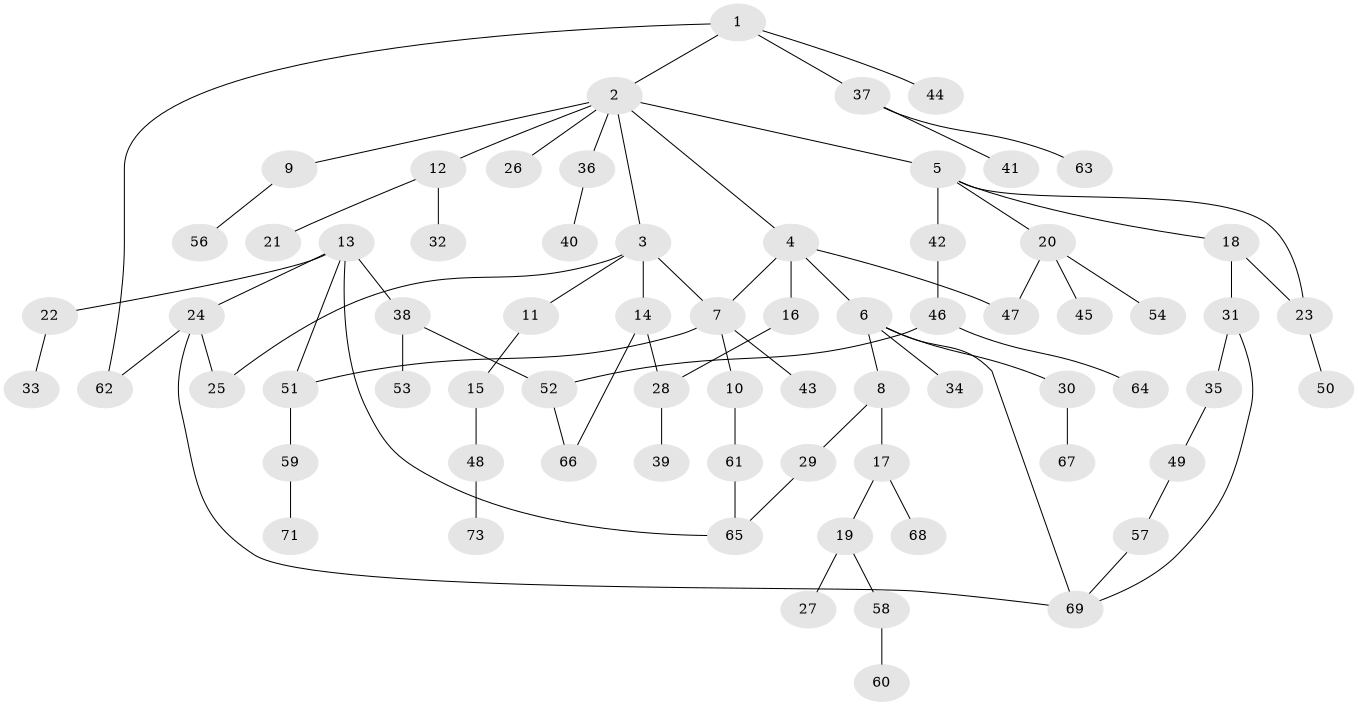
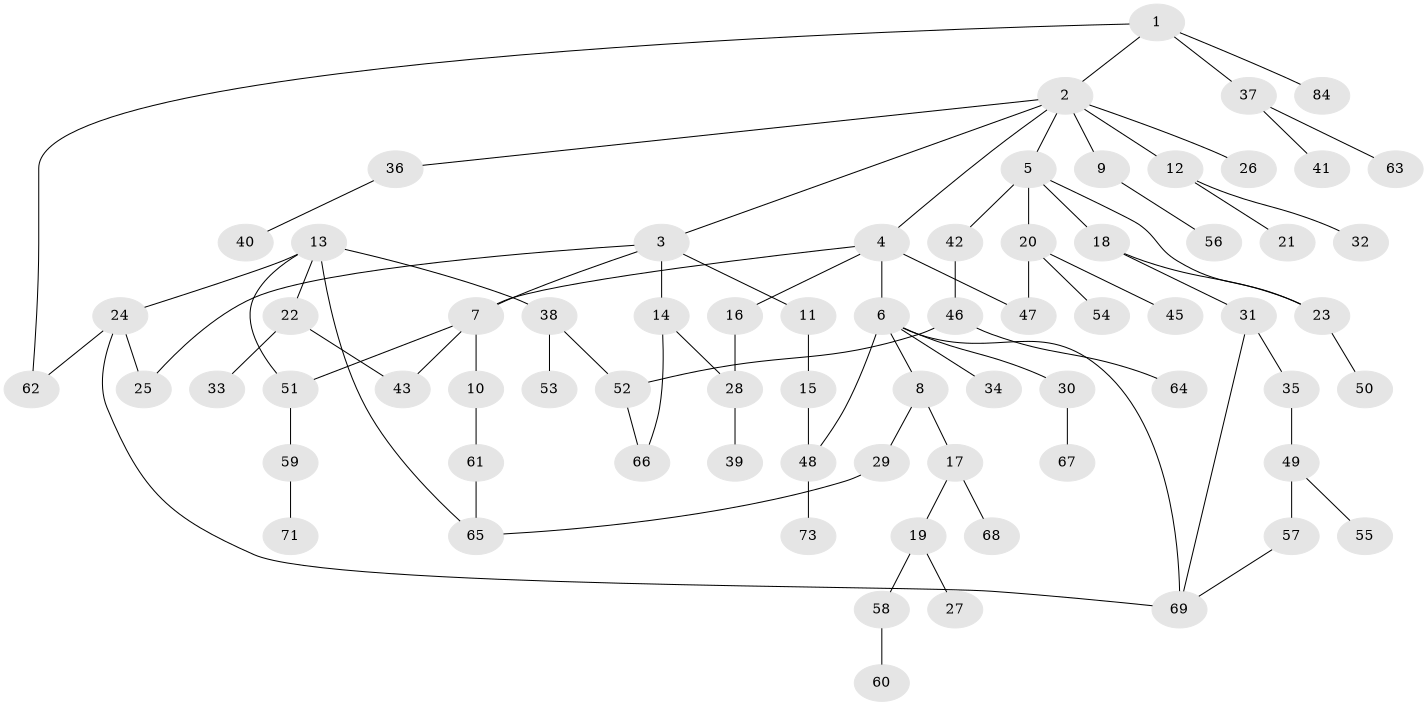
node "44": label "44" -> "84"
edge "22" -- "43": added
edge "6" -- "48": added
node "55": added
